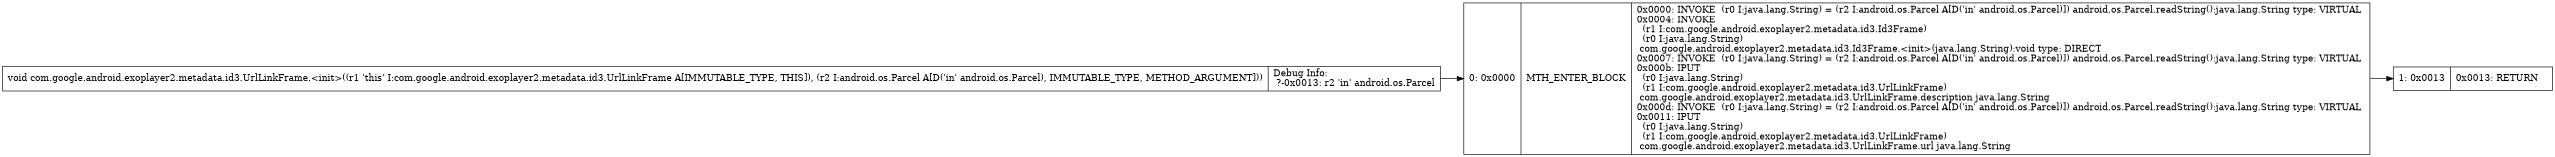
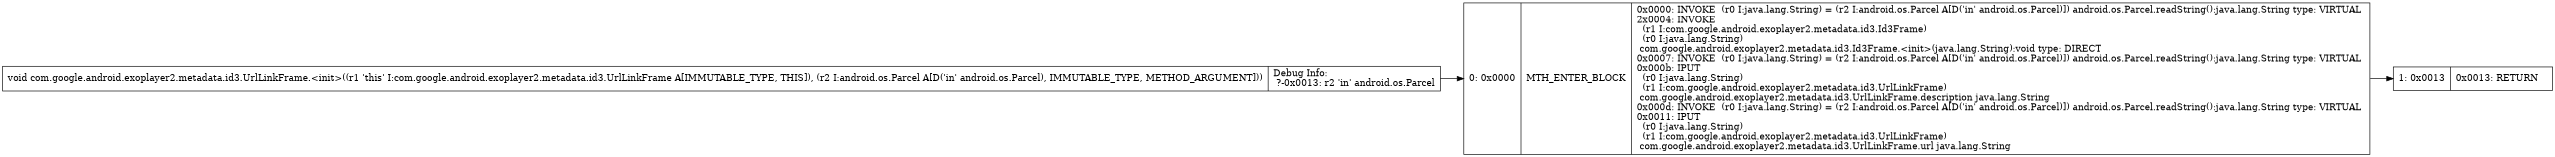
node "0: 0x0000": text "0x0004: INVOKE" -> "2x0004: INVOKE"
